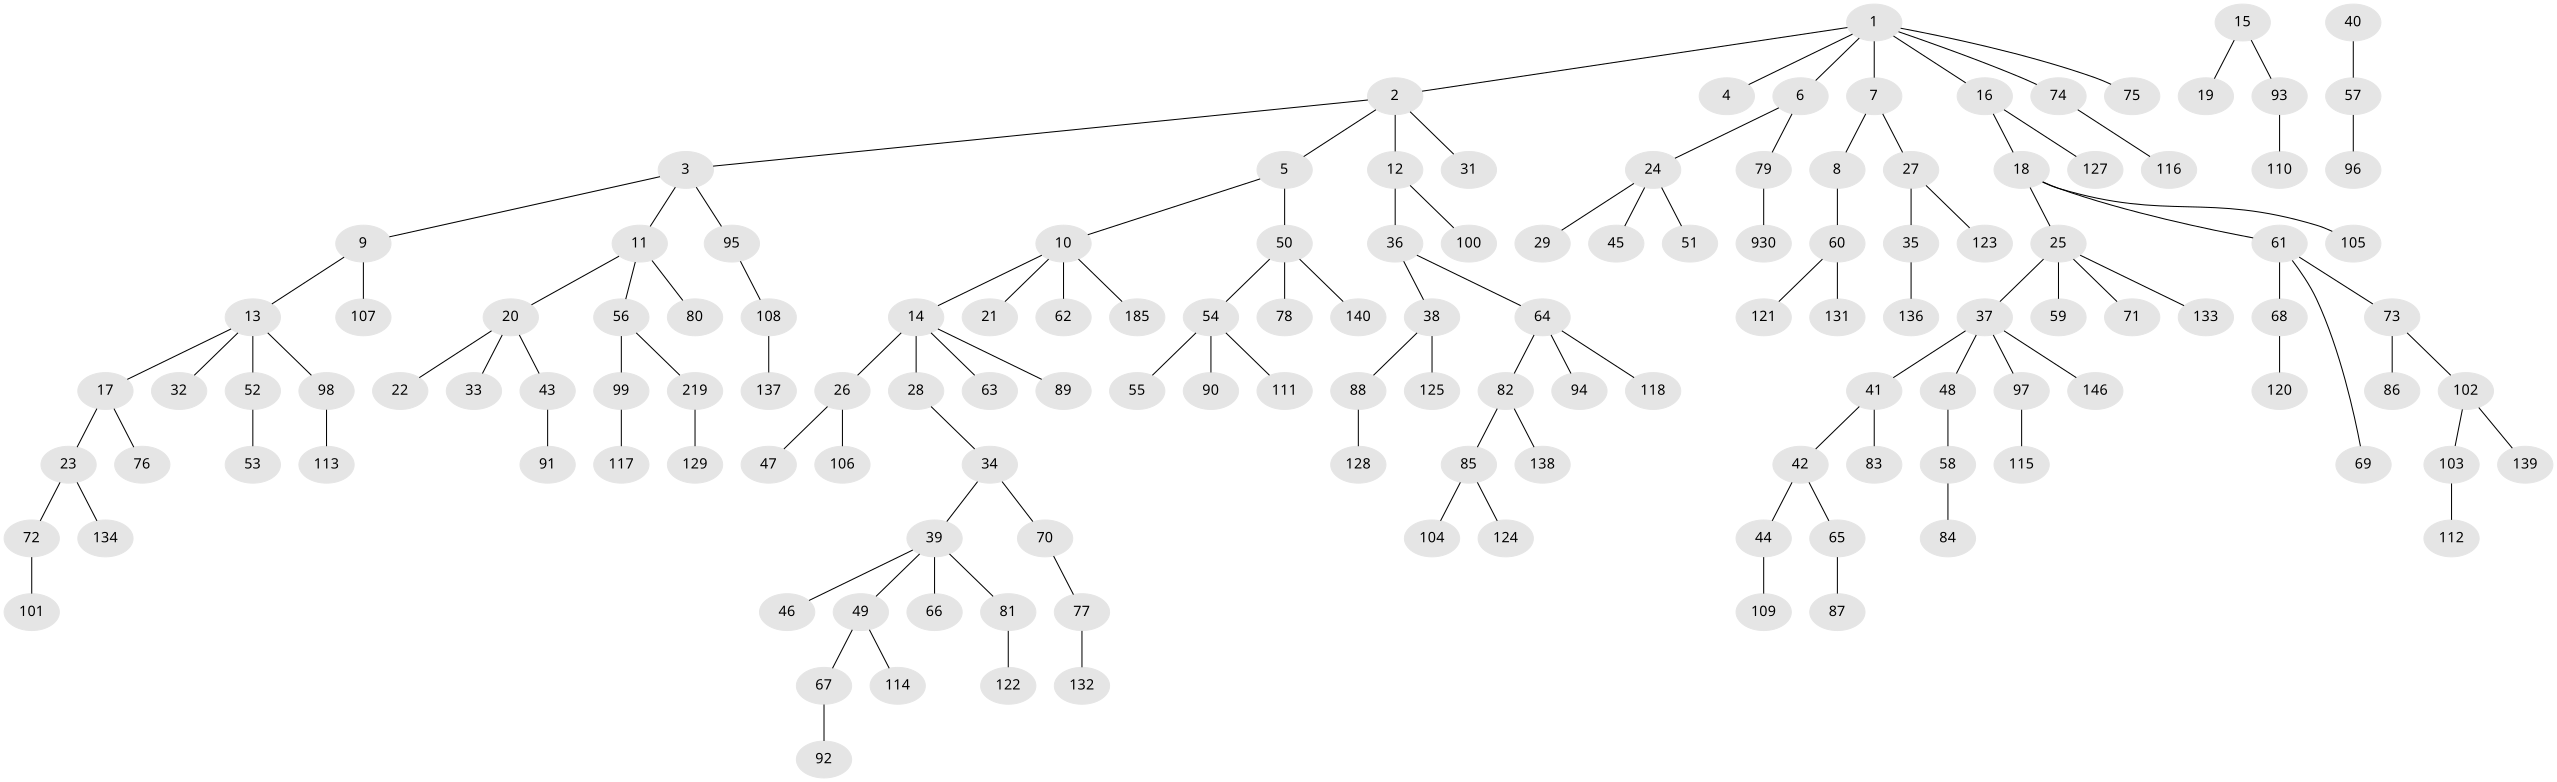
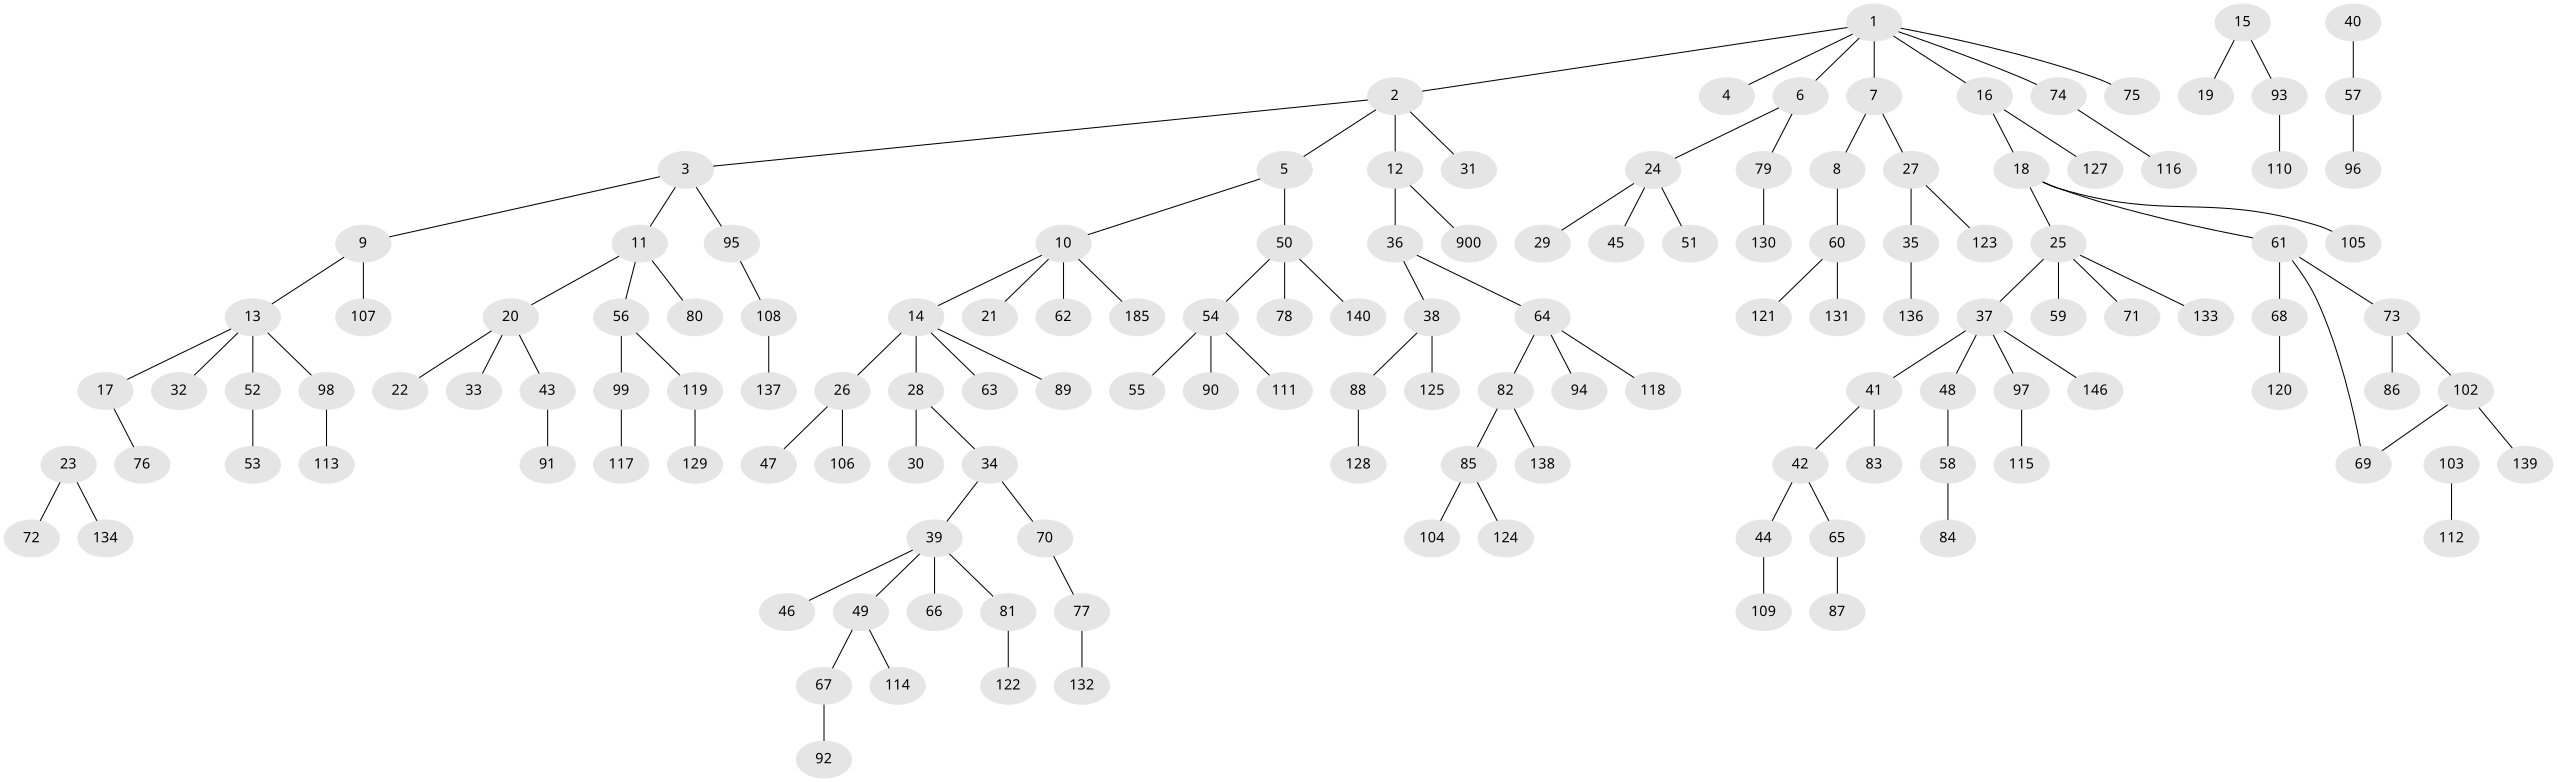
node "100": label "100" -> "900"
node "930": label "930" -> "130"
node "219": label "219" -> "119"
edge "17" -- "23": removed
edge "102" -- "103": now "102" -- "69"
node "30": added
node "101": removed
